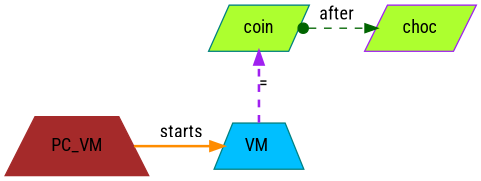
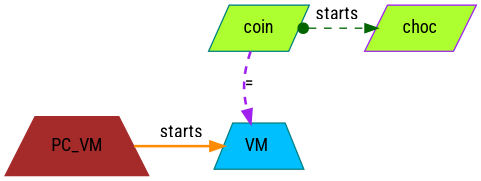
edge "coin" -- "choc": label "after" -> "starts"
edge "VM" -> "coin": reversed
